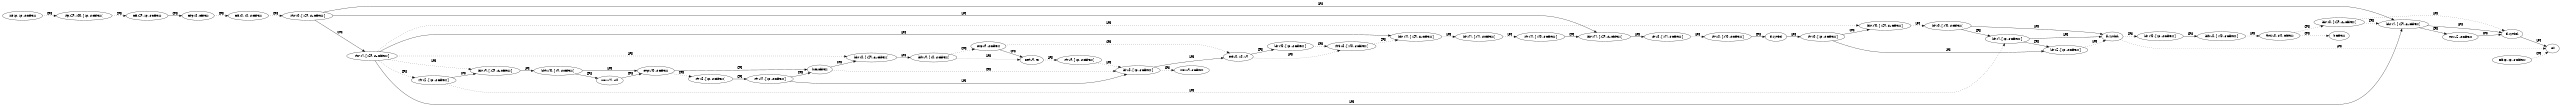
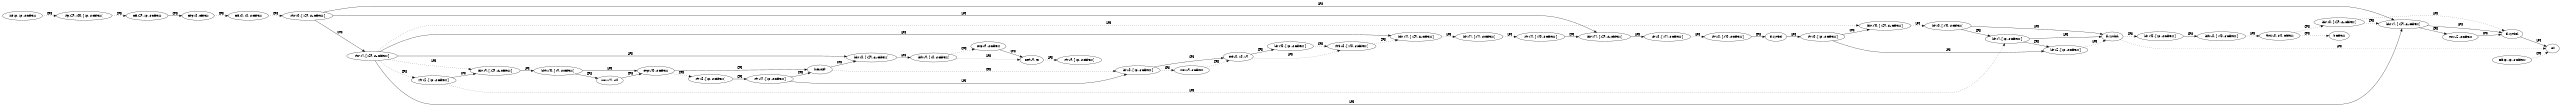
edge "cmp w9 , # address" -> "and w8 , w8 , w9": now "mov w9 , # address" -> "and w8 , w8 , w9"
edge "stur x1 , [ x29 , #- address ]" -> "ldur x8 , [ x29 , #- address ]": style dotted -> solid
edge "ldr w8 , [ sp , # address ]" -> "and w8 , w8 , w9": label "DFG" -> "CFG"
edge "str w9 , [ sp , # address ]" -> "ldr w8 , [ sp , # address ]": removed, label "DFG"
node "b.eq address": label "b.eq address" -> "b.eq cset"
